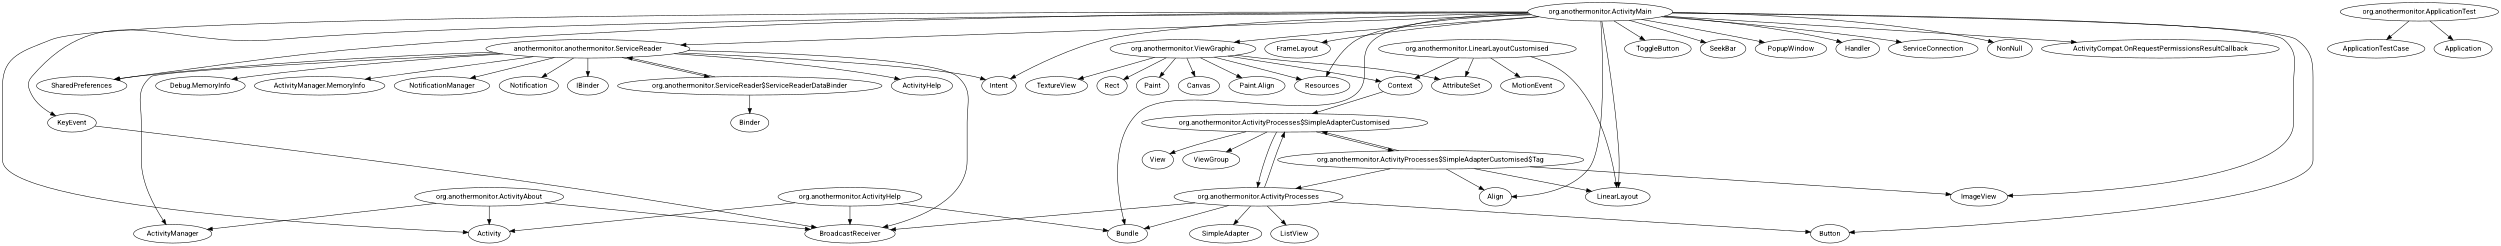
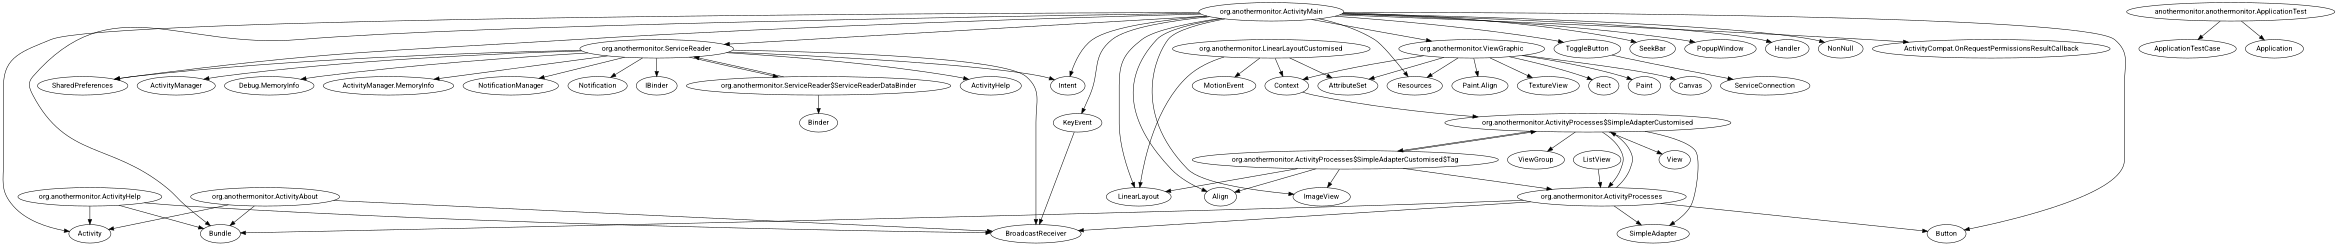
node "org.anothermonitor.ApplicationTest": label "org.anothermonitor.ApplicationTest" -> "anothermonitor.anothermonitor.ApplicationTest"
edge "org.anothermonitor.ActivityMain" -> "ServiceConnection": now "ToggleButton" -> "ServiceConnection"
node "anothermonitor.anothermonitor.ServiceReader": label "anothermonitor.anothermonitor.ServiceReader" -> "org.anothermonitor.ServiceReader"
node "FrameLayout": removed
edge "org.anothermonitor.ActivityProcesses$SimpleAdapterCustomised" -> "SimpleAdapter": added
edge "org.anothermonitor.ActivityProcesses" -> "ListView": reversed
edge "org.anothermonitor.ActivityAbout" -> "ActivityManager": now "org.anothermonitor.ActivityAbout" -> "Bundle"
